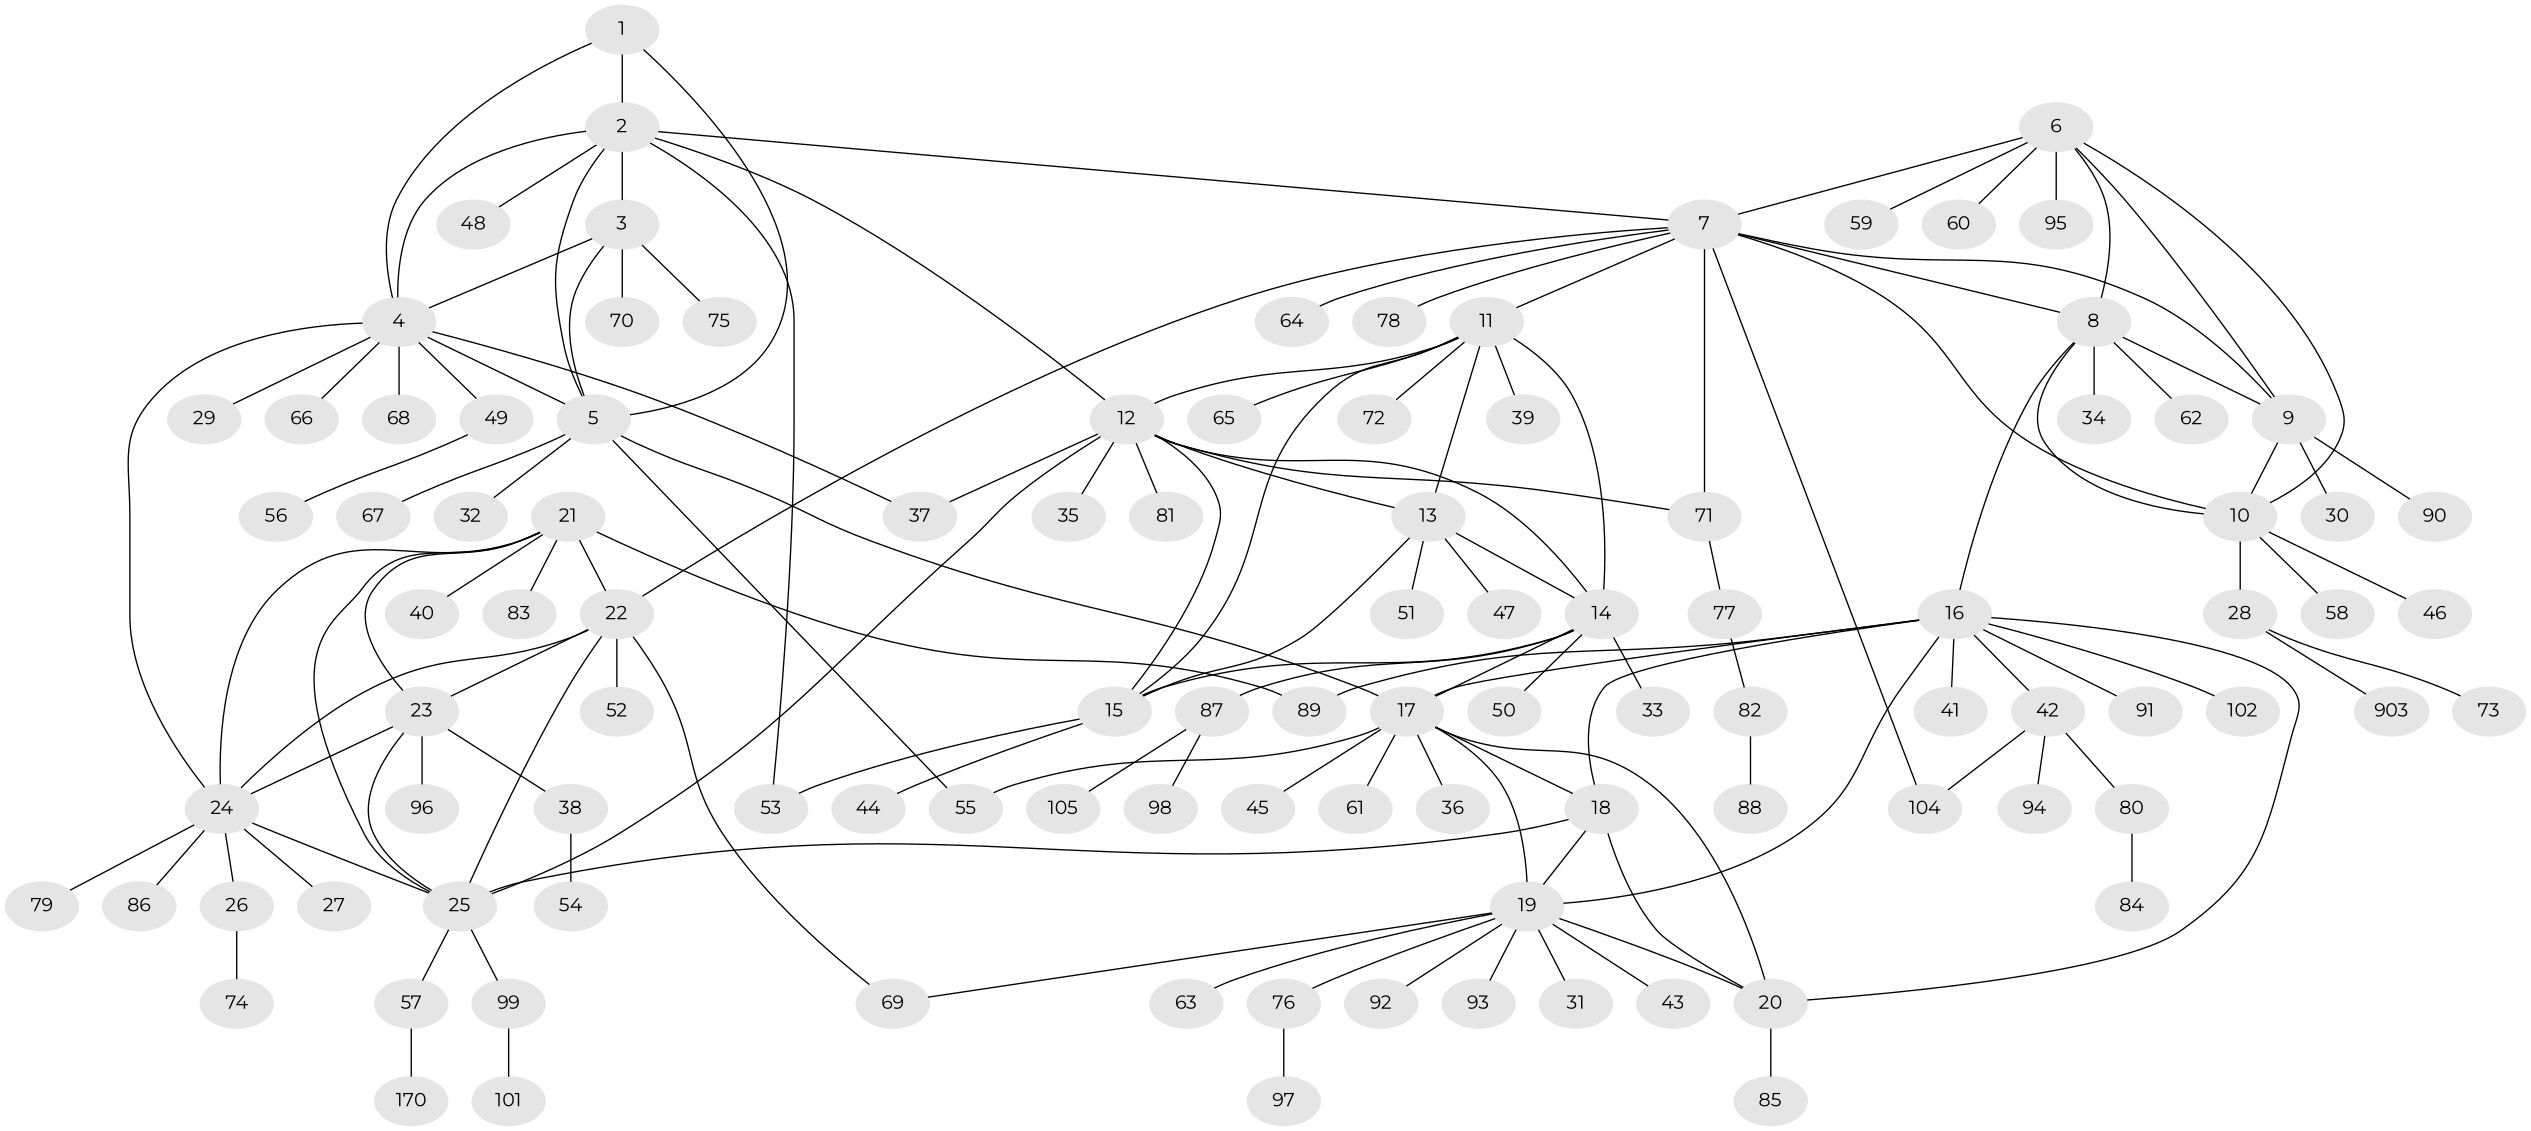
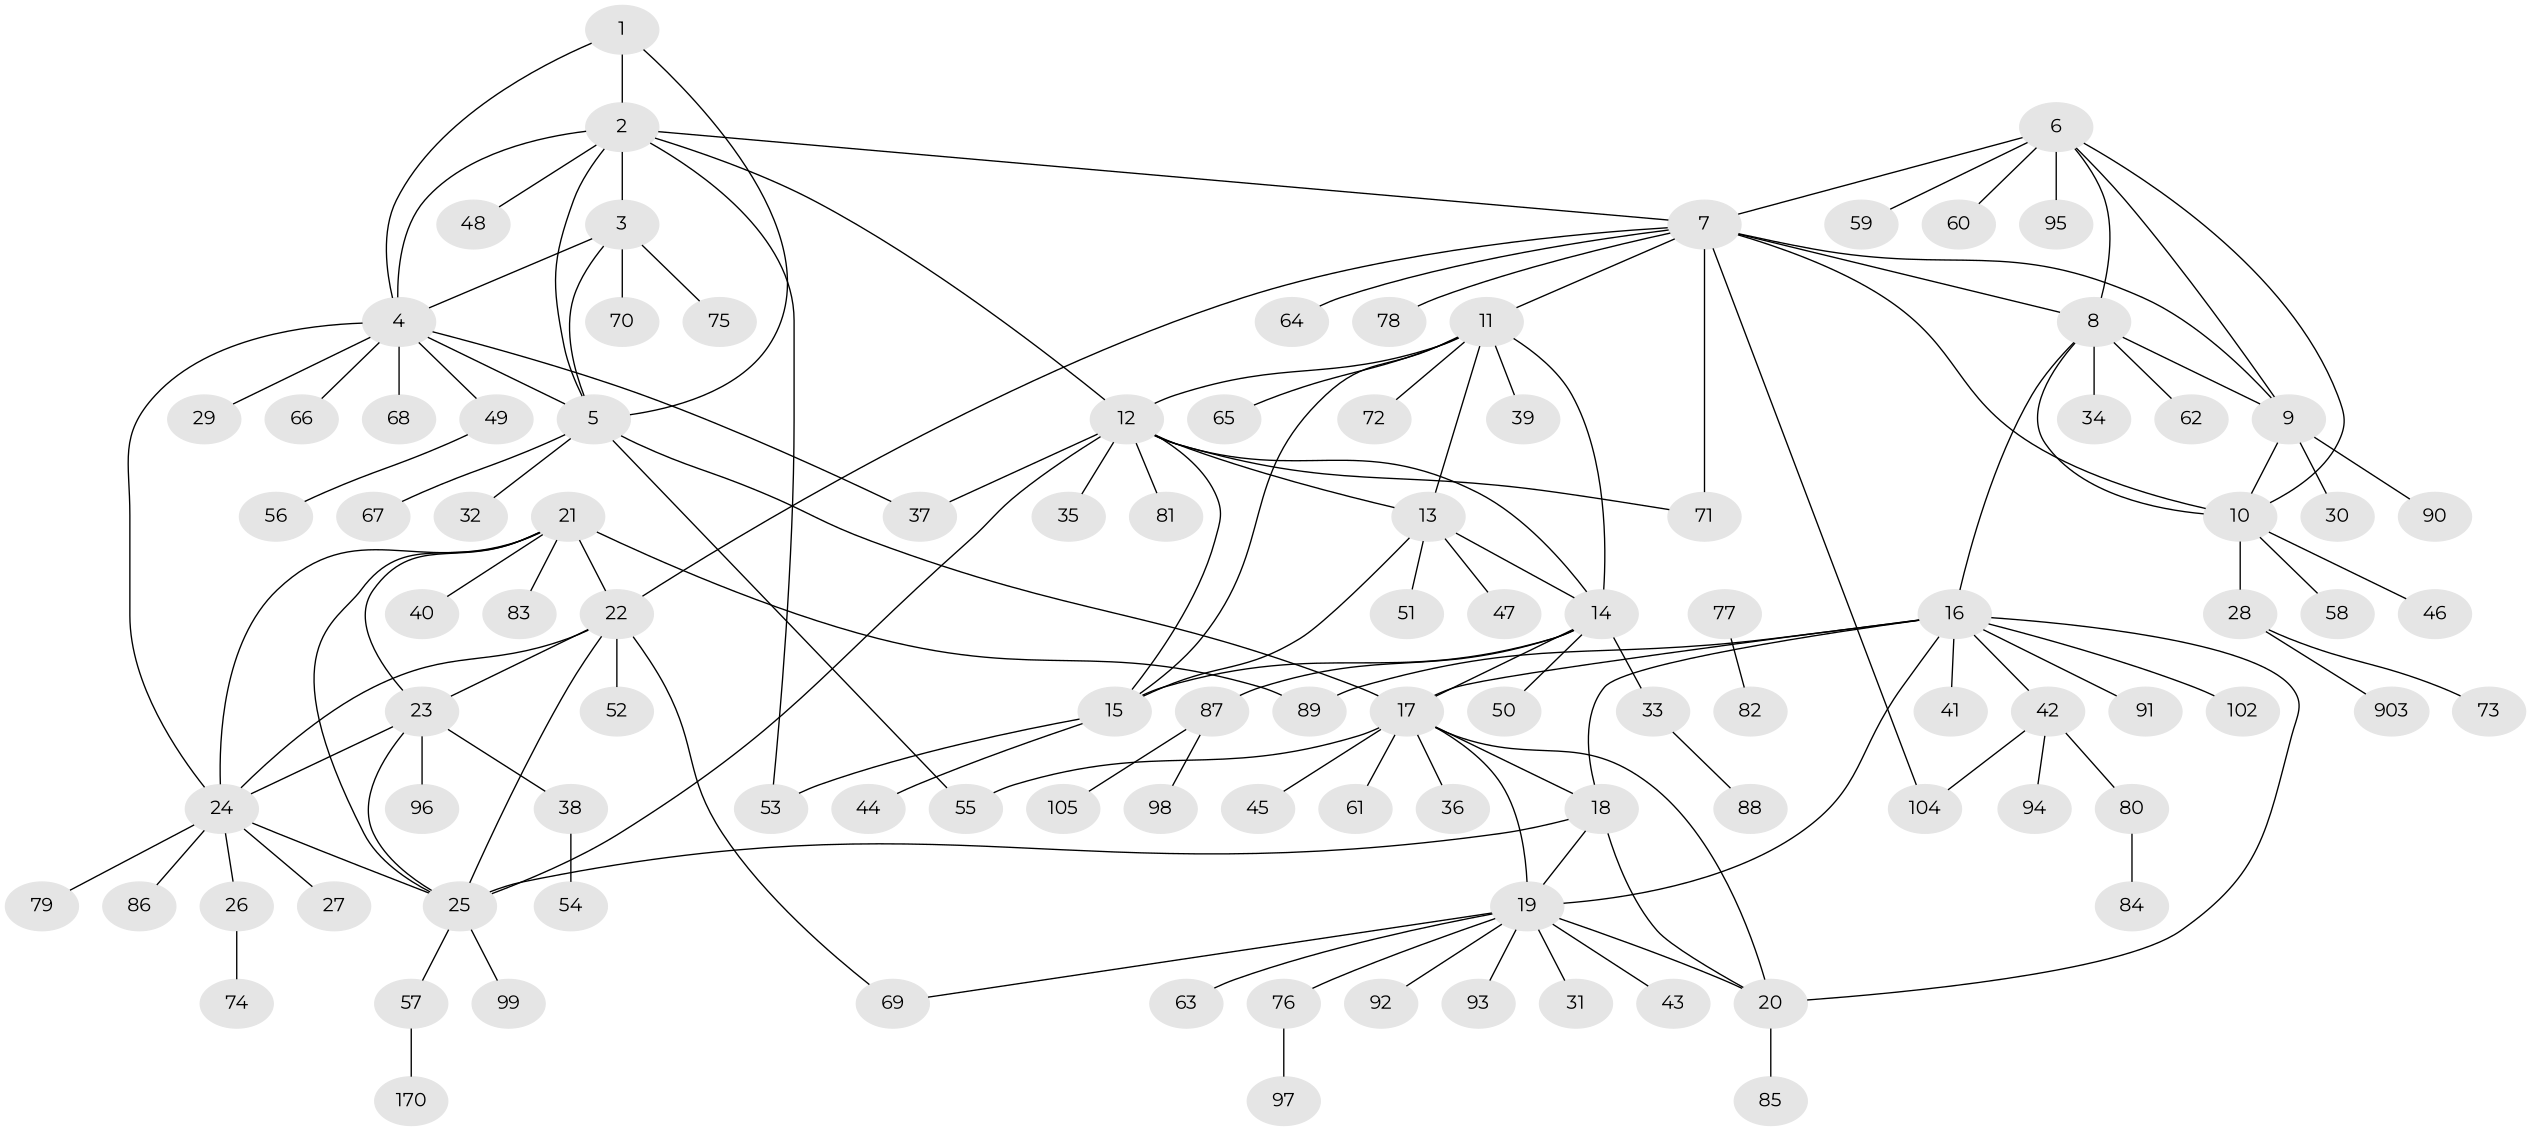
edge "71" -- "77": removed
edge "82" -- "88": now "33" -- "88"
node "101": removed
